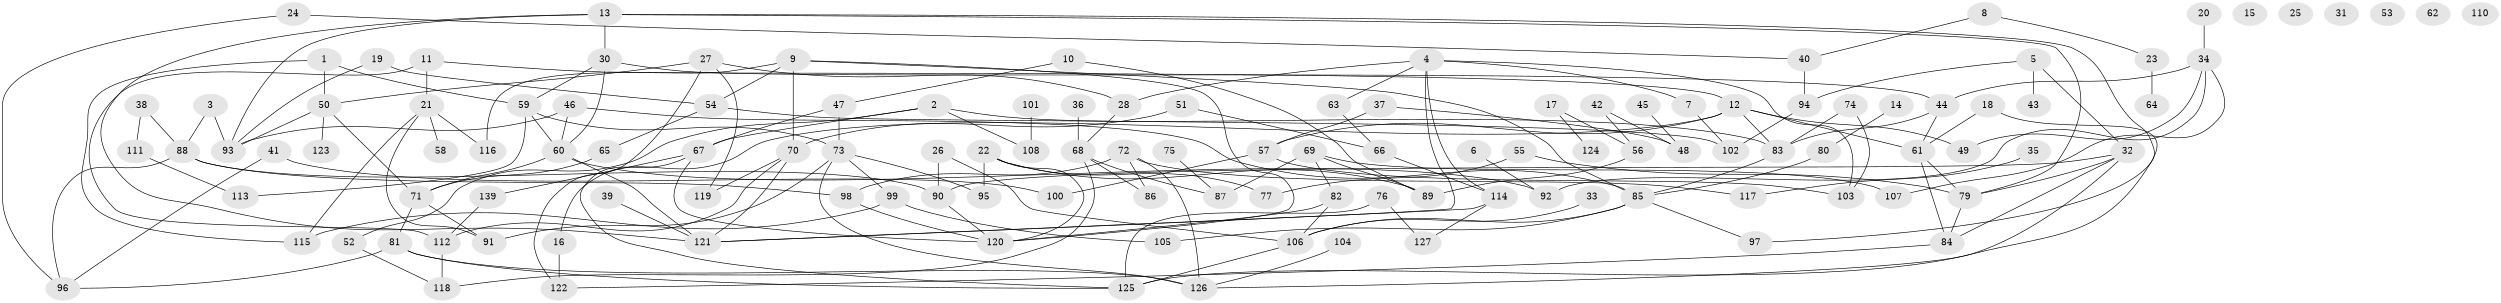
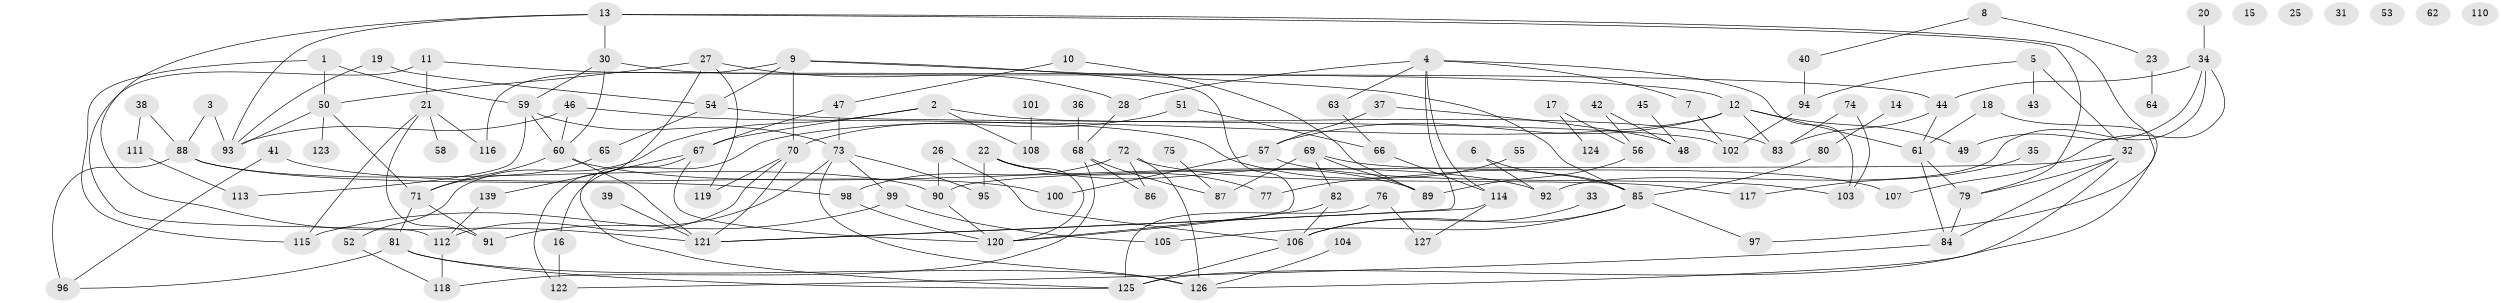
node "24": removed
edge "55" -- "79": removed
edge "83" -- "85": now "6" -- "85"
